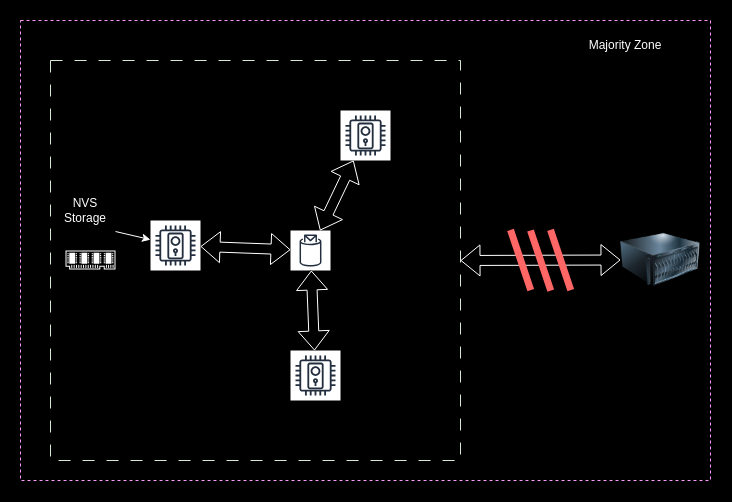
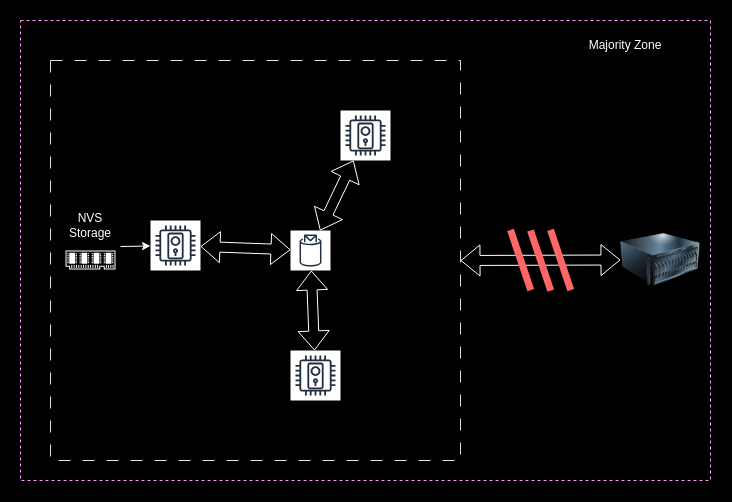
node "NVS Storage": moved (86, 211) -> (91, 226)
